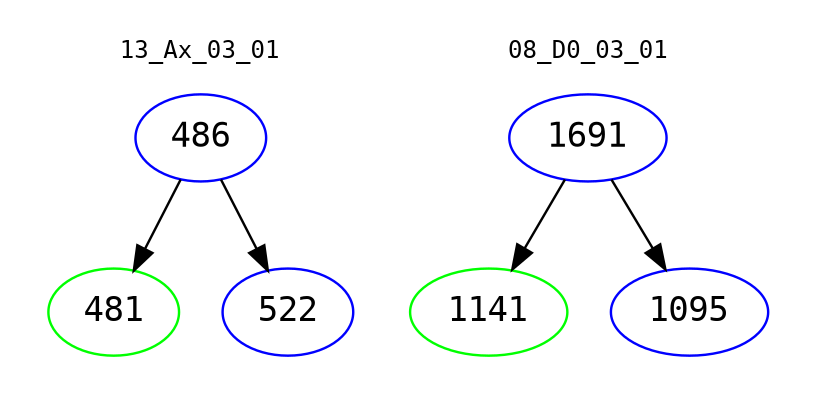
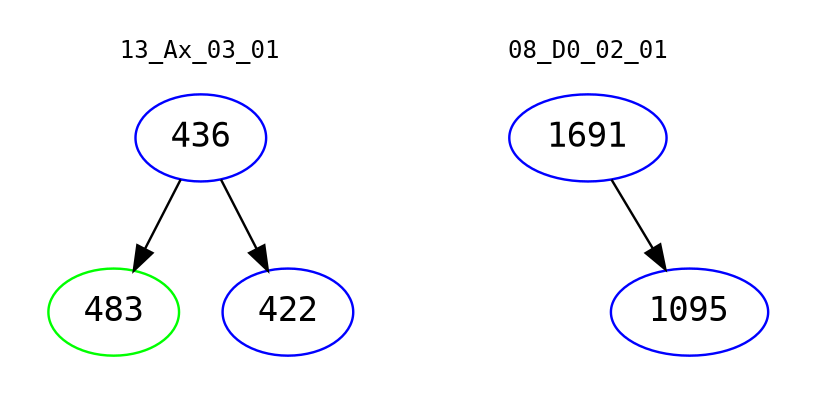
cluster "08_D0_03_01": label "08_D0_03_01" -> "08_D0_02_01"
node "486": label "486" -> "436"
node "481": label "481" -> "483"
node "522": label "522" -> "422"
node "1141": removed
